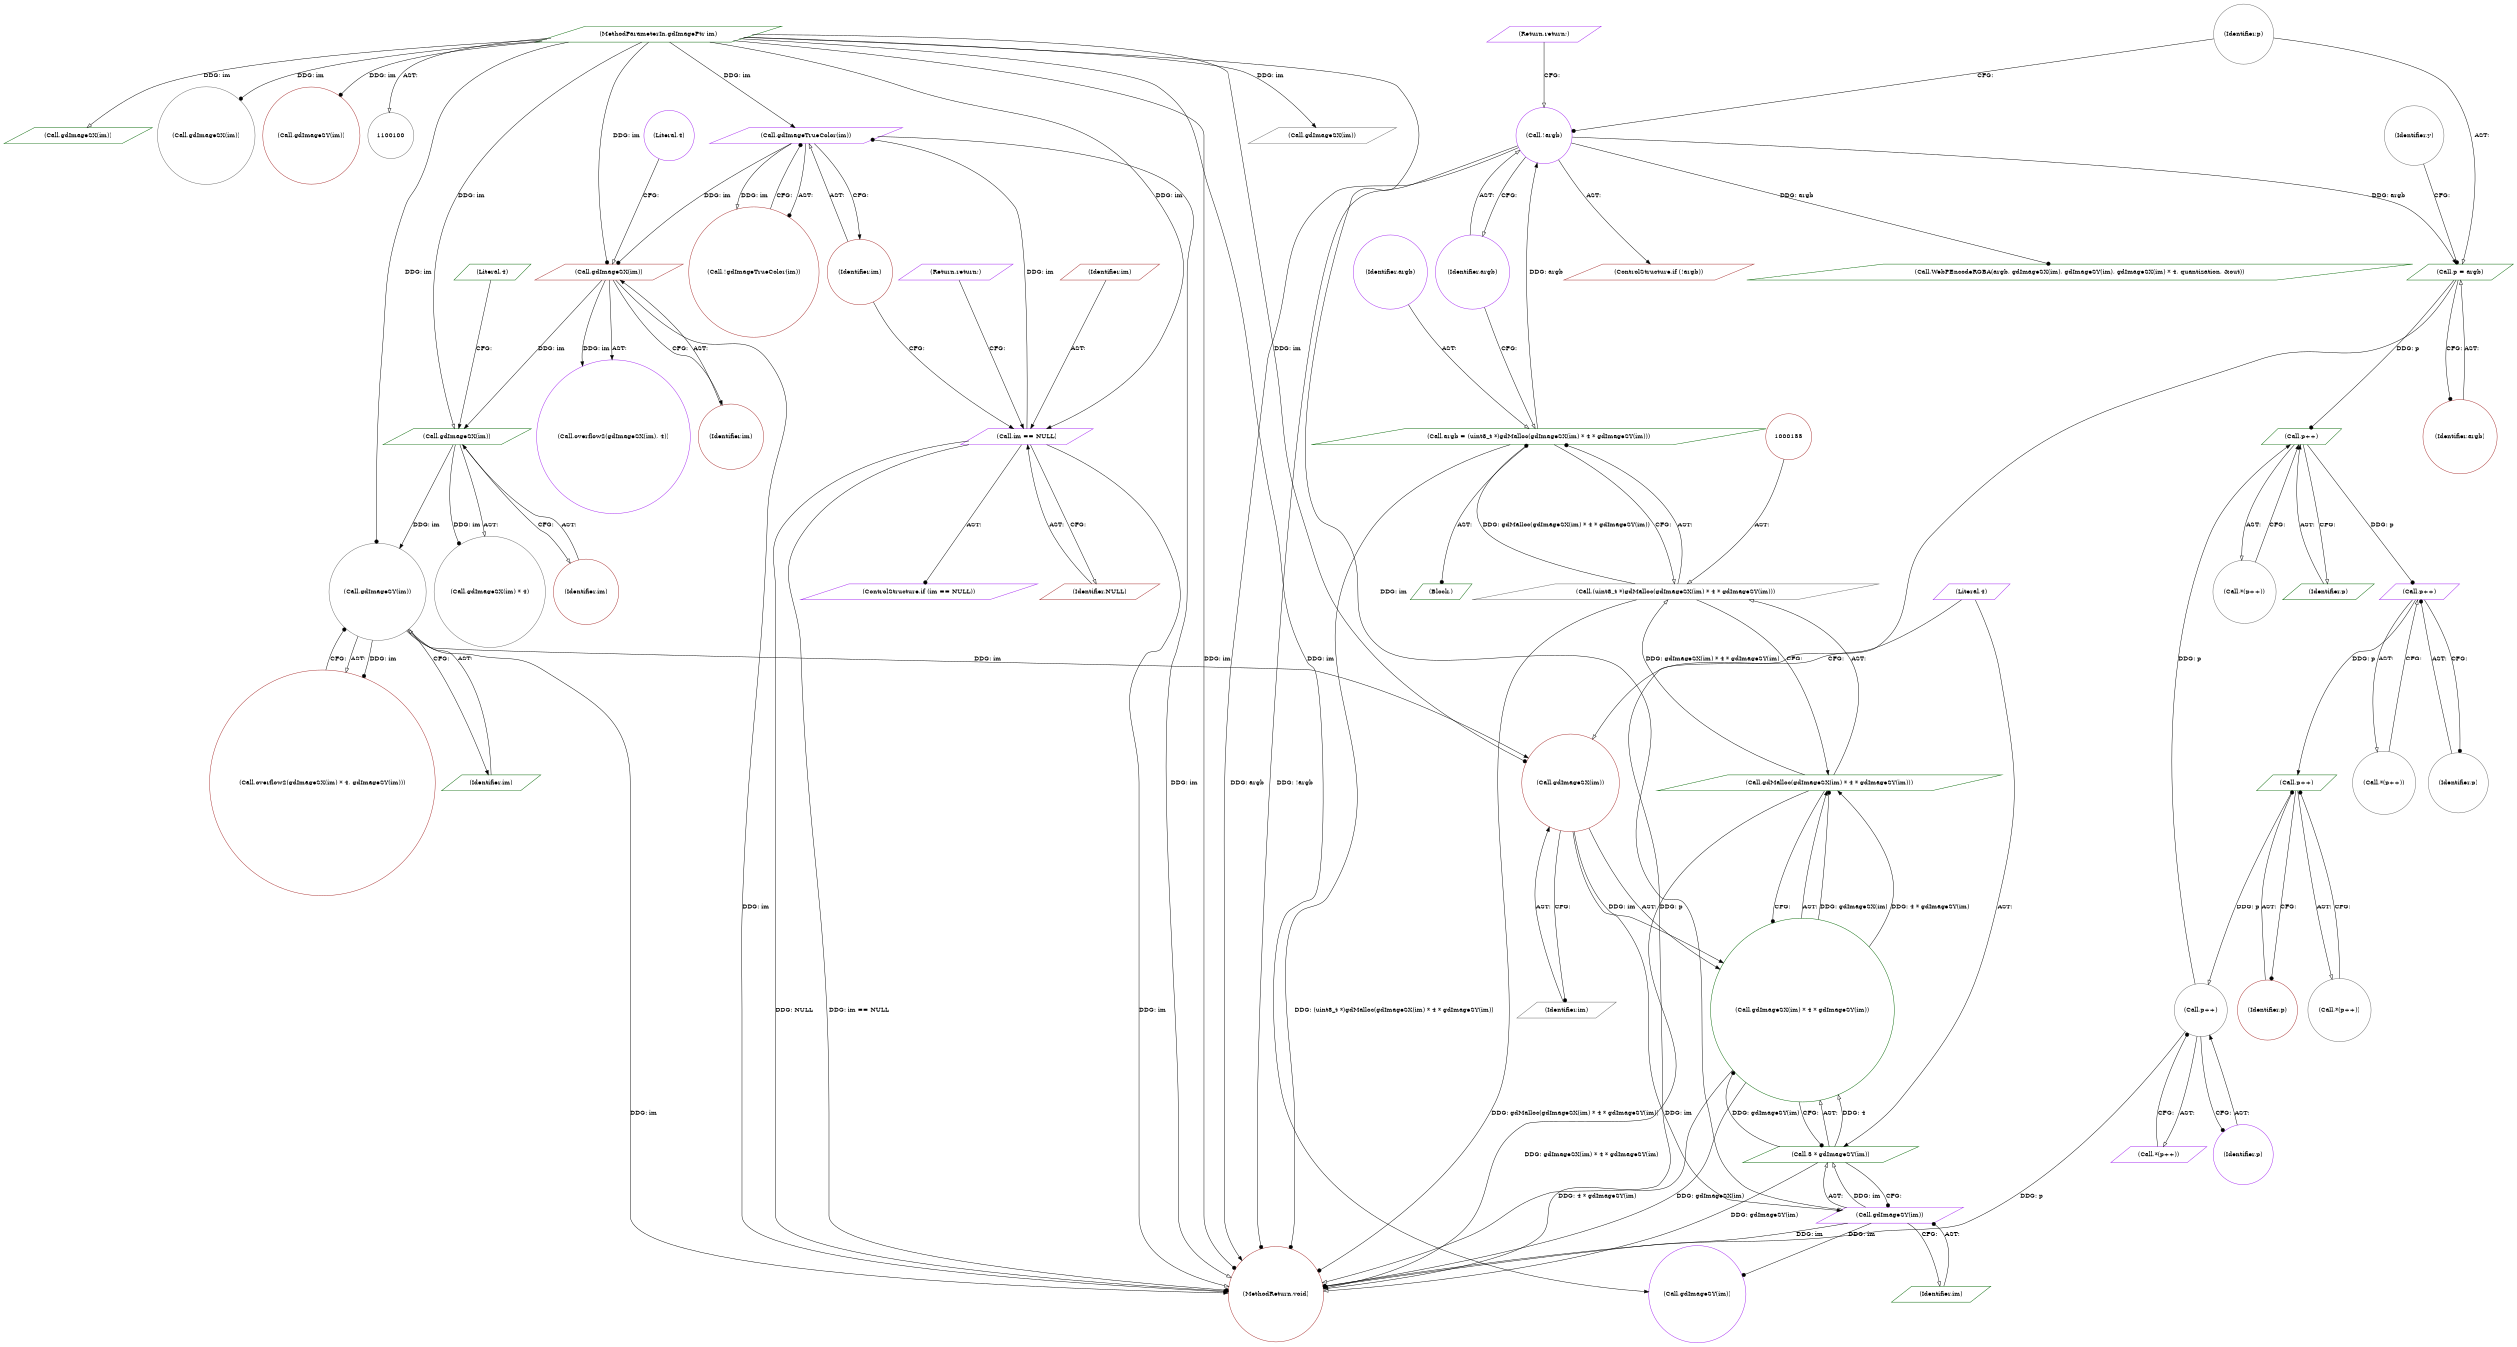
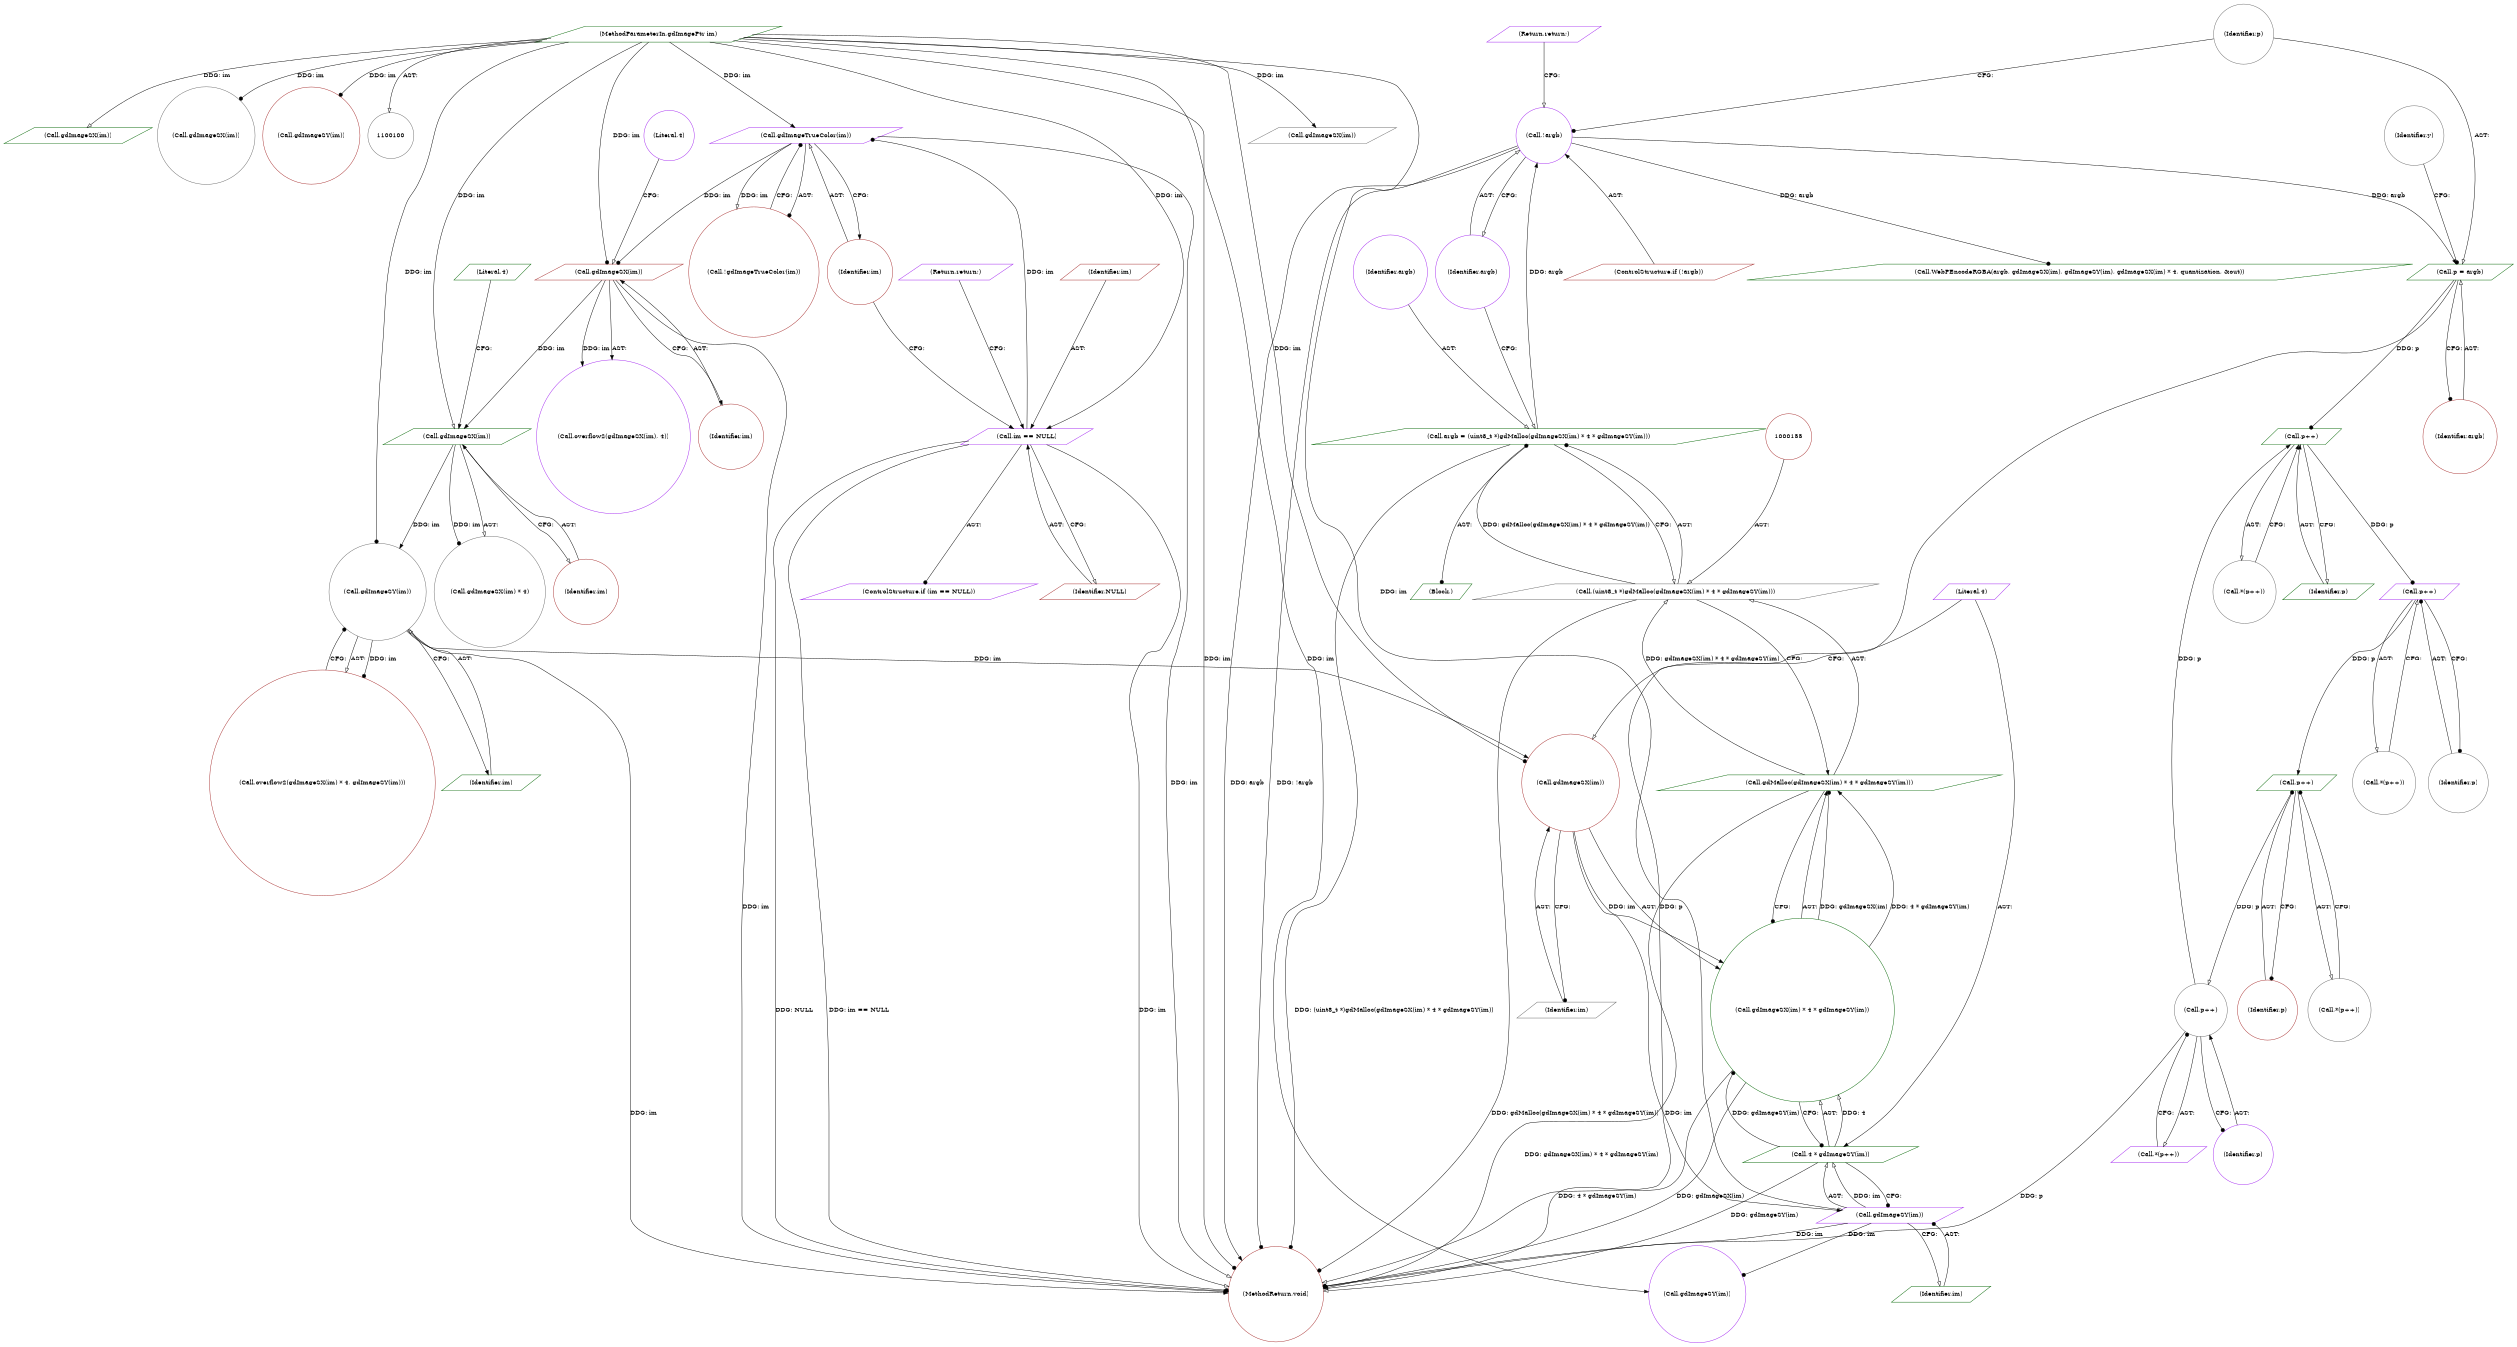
edge "(Call,!argb)" -> "(ControlStructure,if (!argb))": reversed
node "(Call,5 * gdImageSY(im))": label "(Call,5 * gdImageSY(im))" -> "(Call,4 * gdImageSY(im))"
